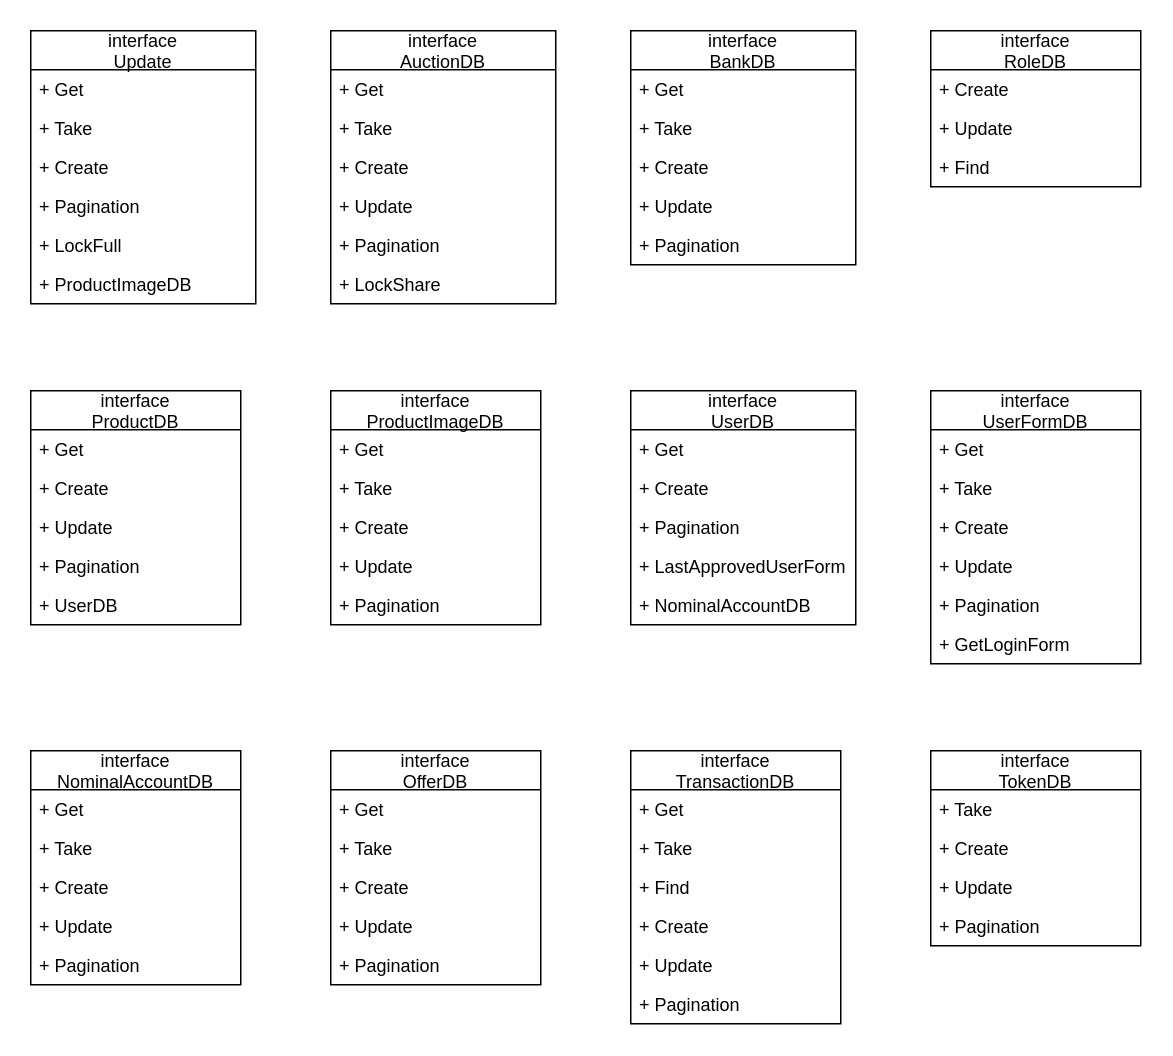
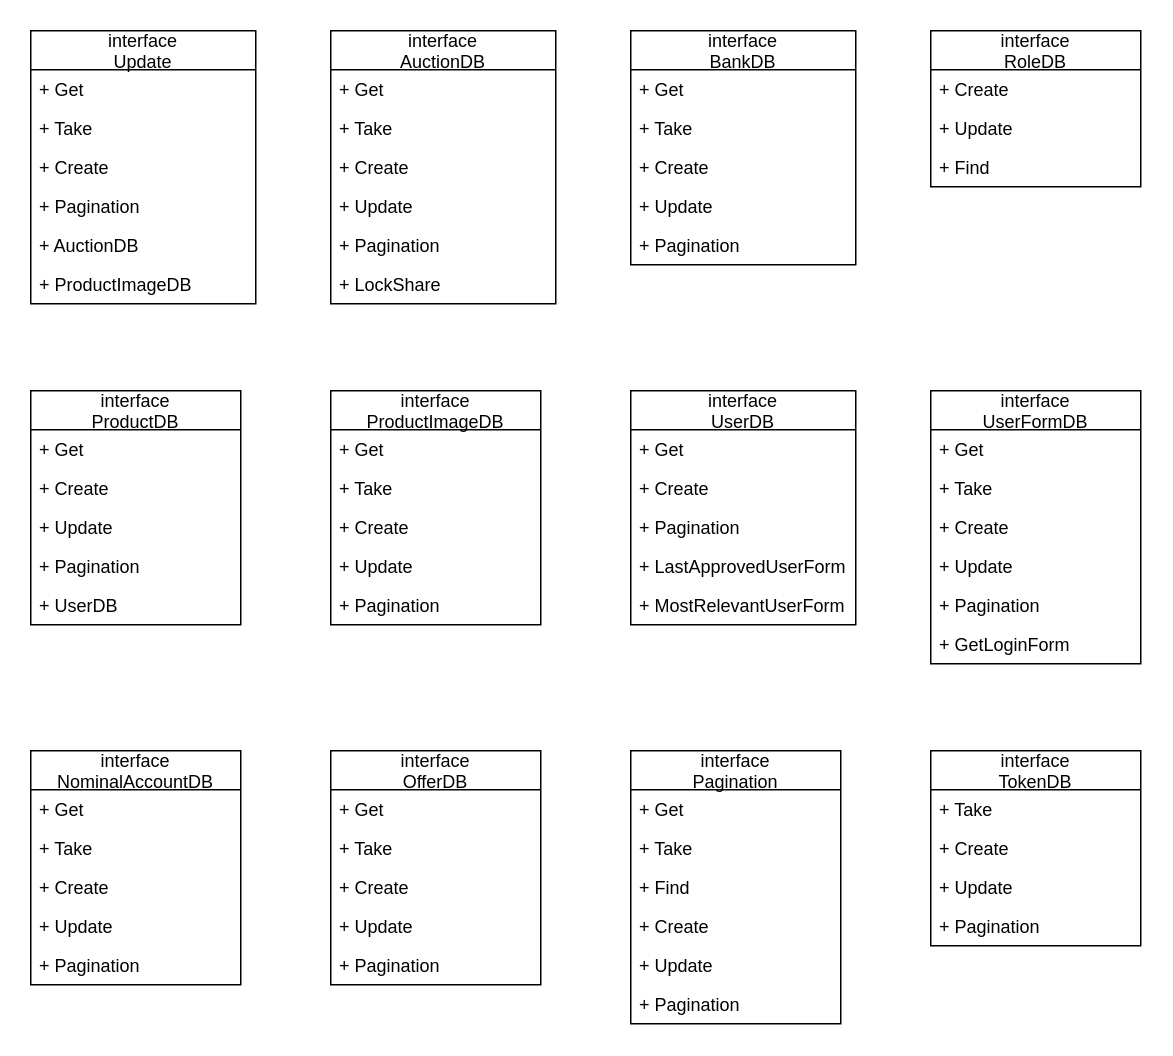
node "+ LockFull": label "+ LockFull" -> "+ AuctionDB"
node "+ NominalAccountDB": label "+ NominalAccountDB" -> "+ MostRelevantUserForm"
node "interface TransactionDB": label "interface TransactionDB" -> "interface Pagination"
